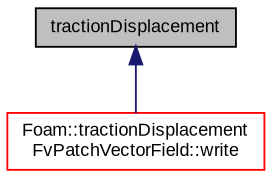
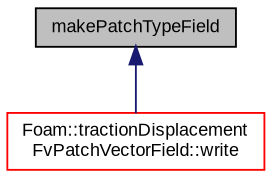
node "tractionDisplacement": label "tractionDisplacement" -> "makePatchTypeField"
